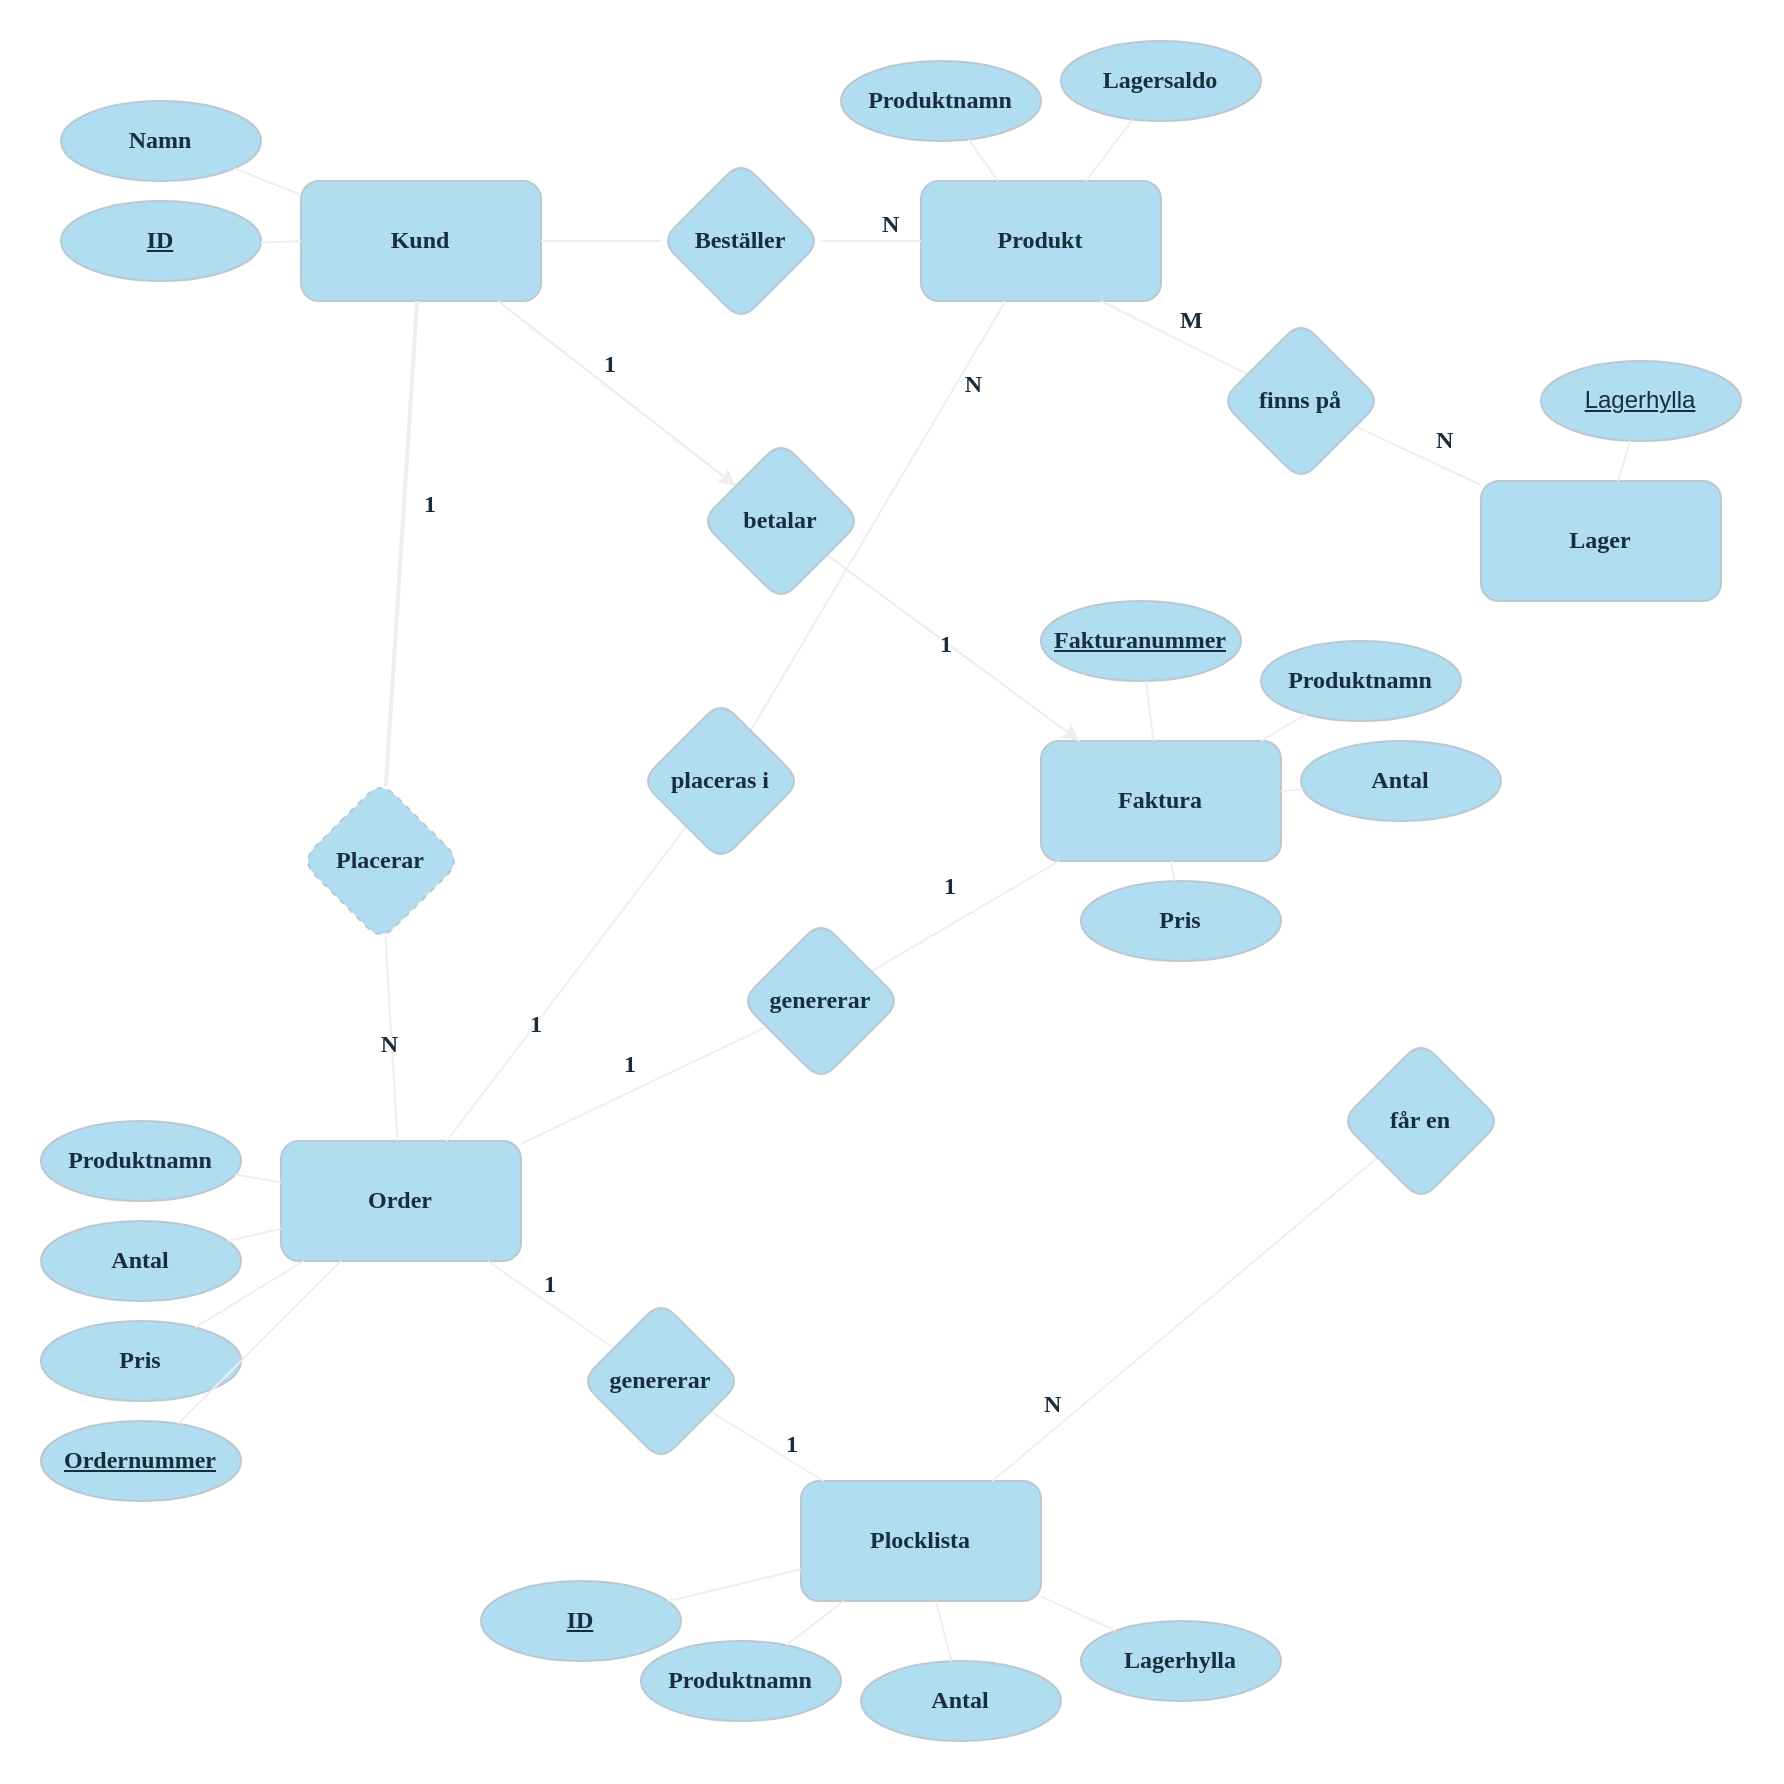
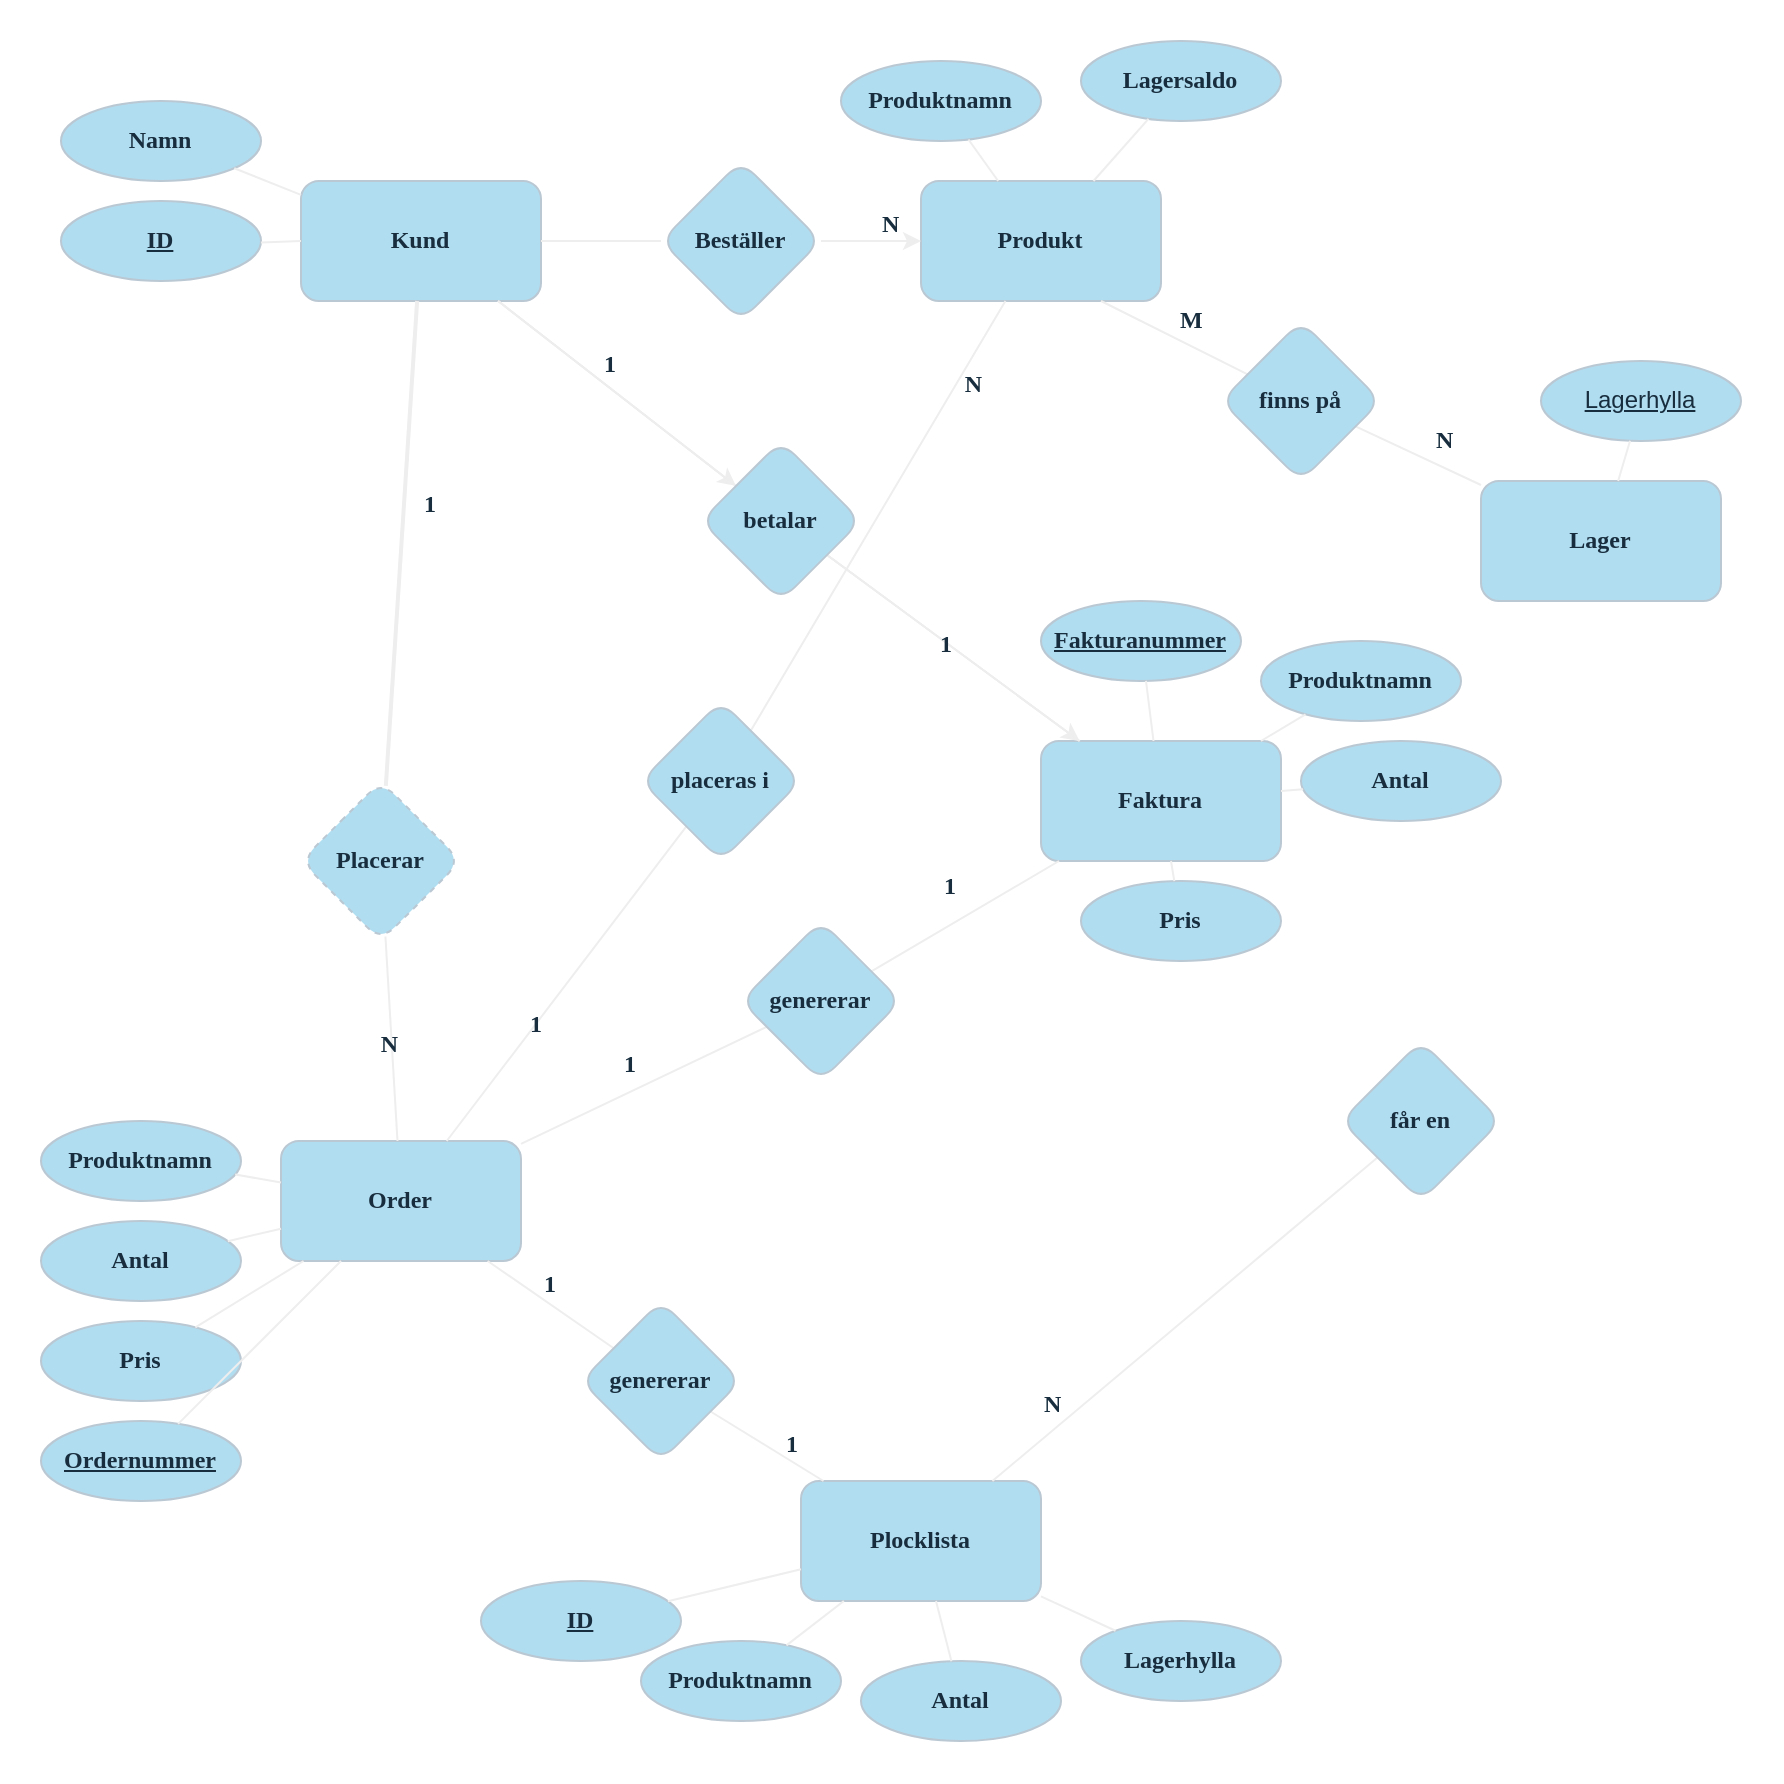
node "Lagersaldo": moved (1161, 81) -> (1181, 81)
edge "Beställer" -- "Produkt": arrowhead none -> classic
